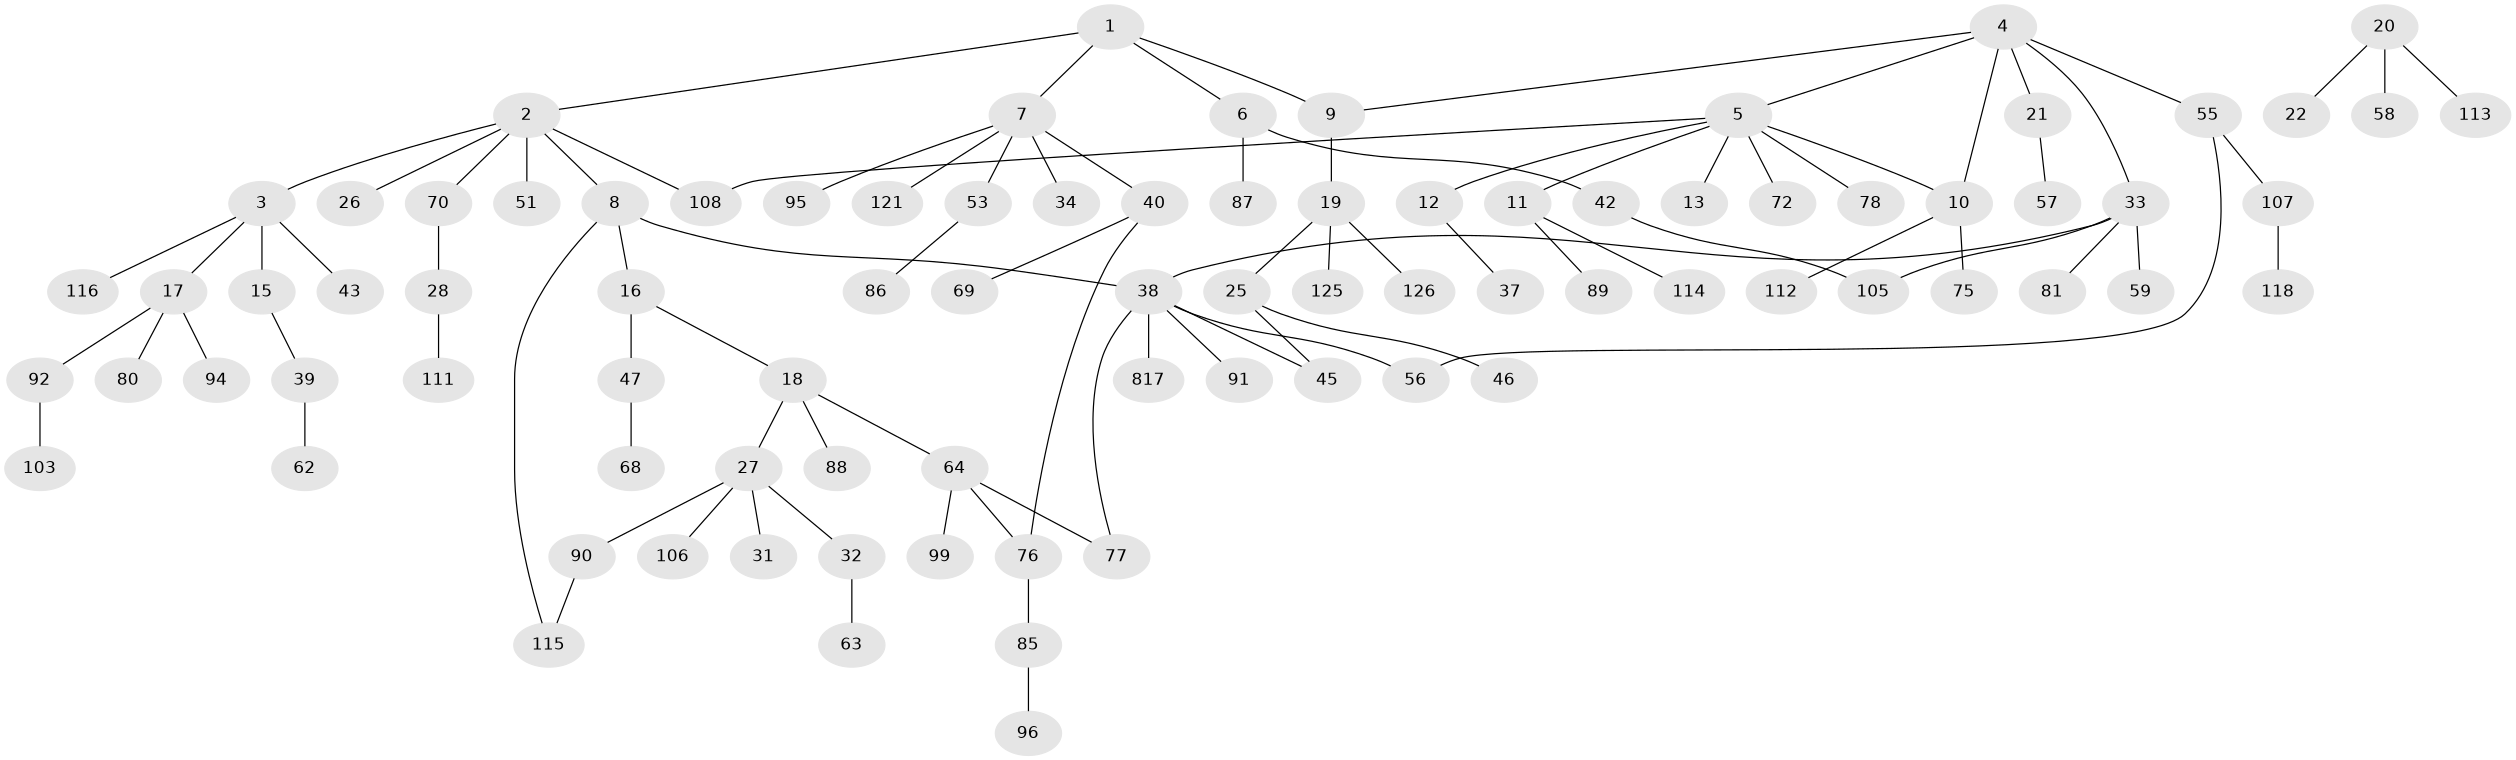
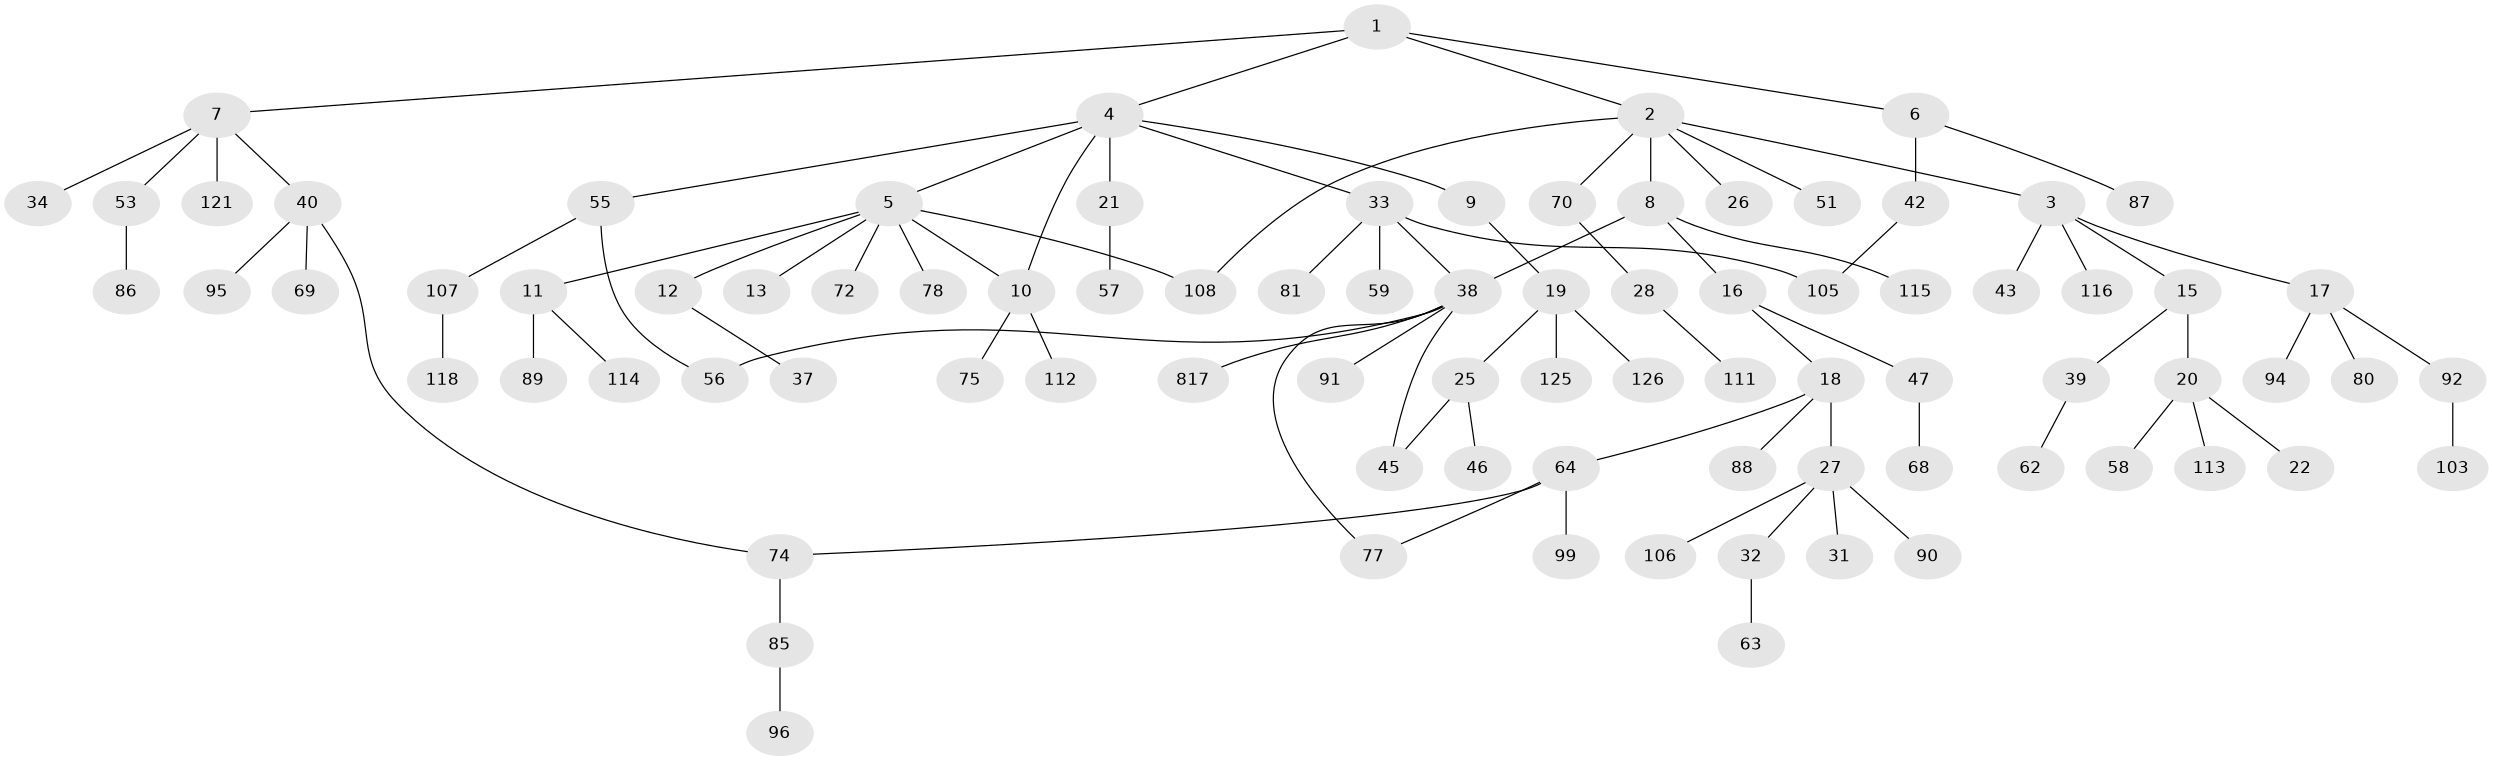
edge "1" -- "9": now "1" -- "4"
edge "7" -- "95": now "40" -- "95"
edge "15" -- "20": added
node "76": label "76" -> "74"
edge "90" -- "115": removed
